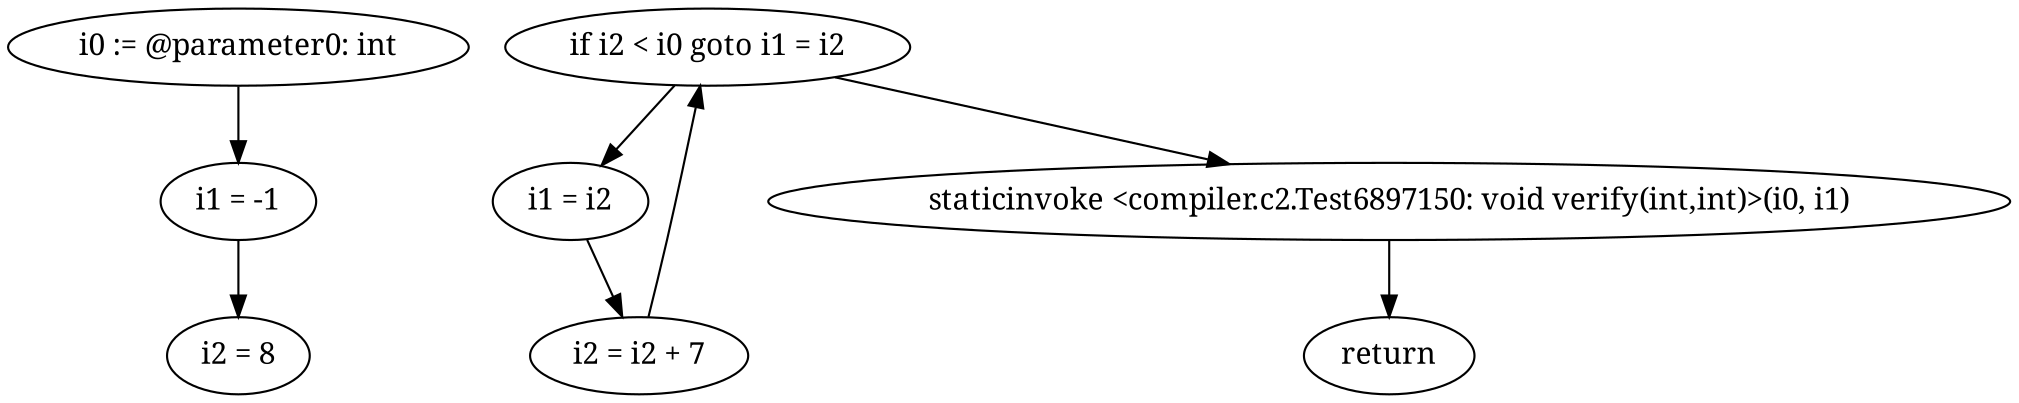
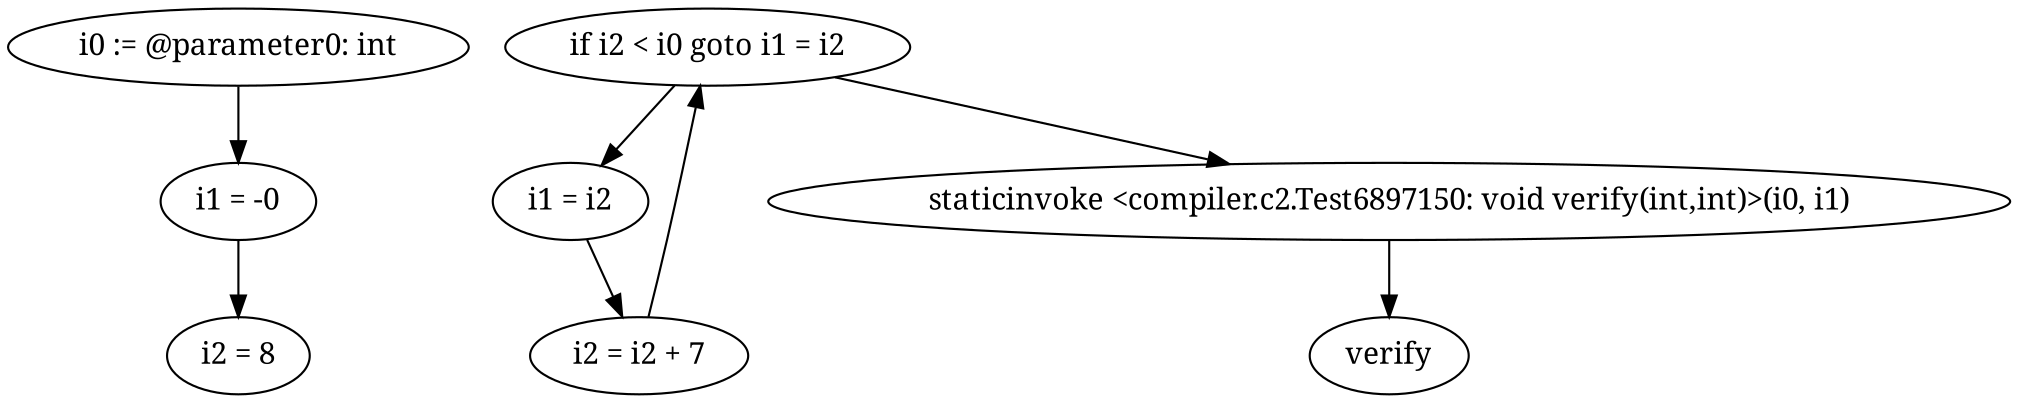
node "i1 = -1": label "i1 = -1" -> "i1 = -0"
node "return": label "return" -> "verify"
